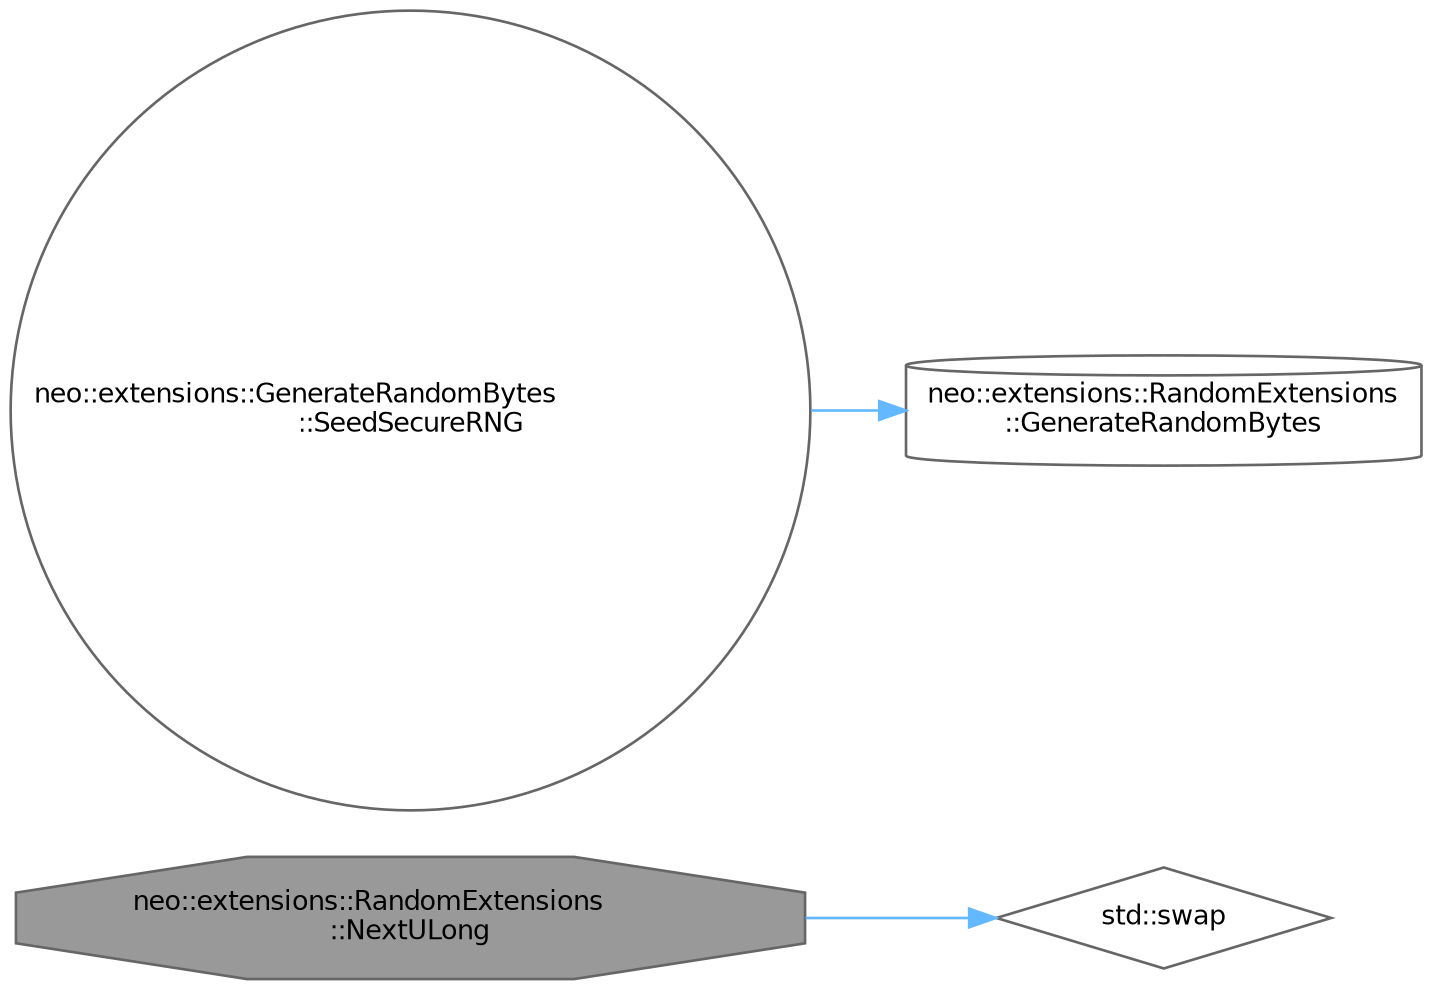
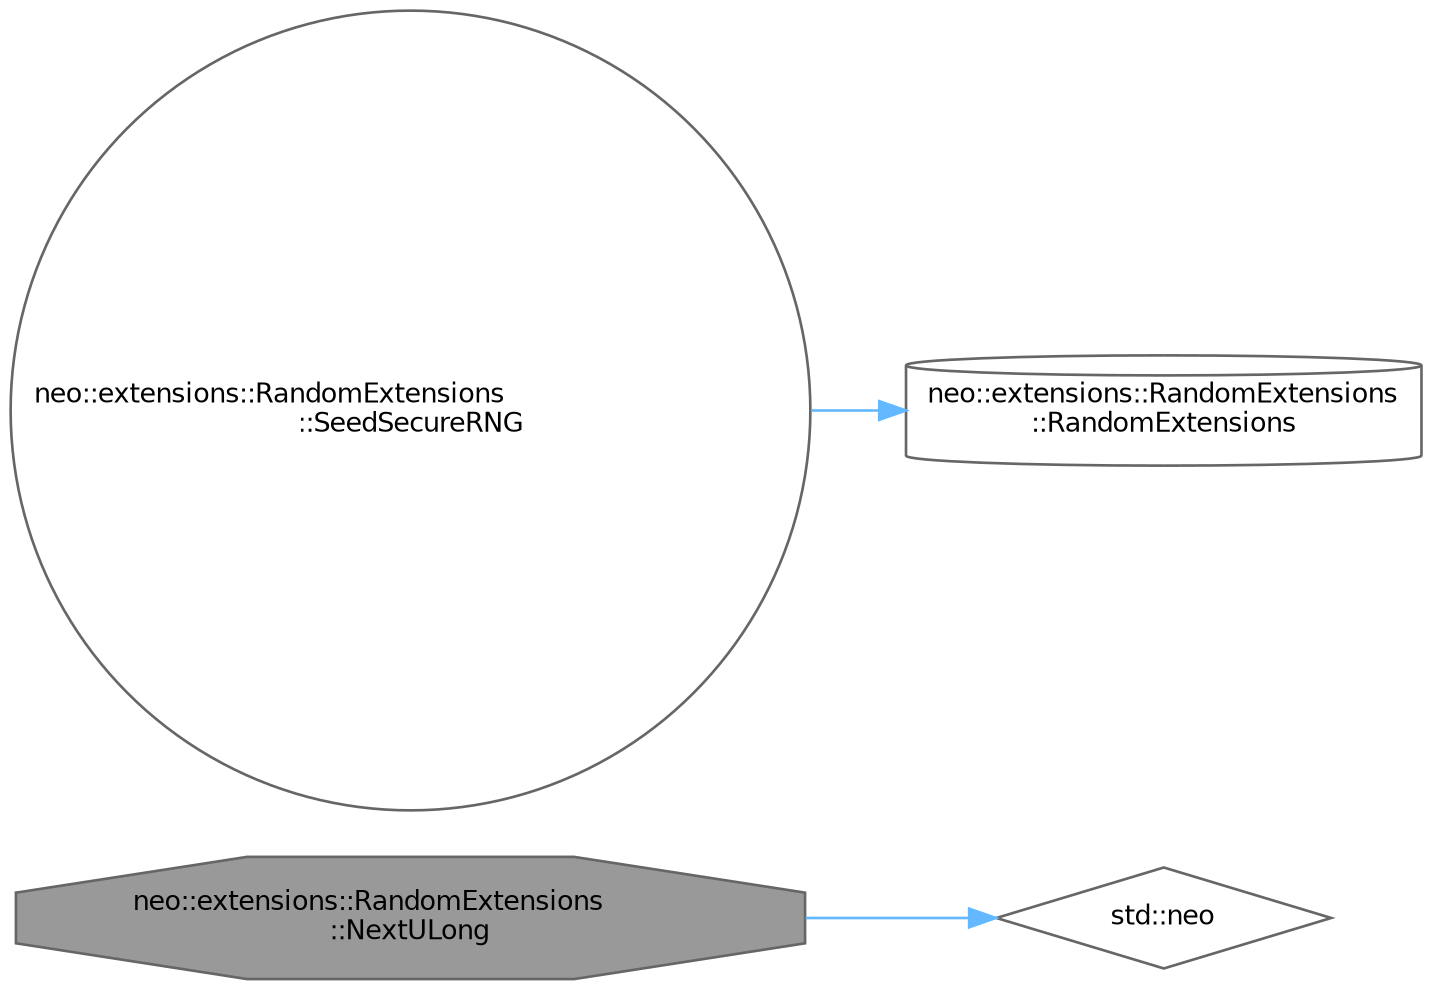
node "neo::extensions::GenerateRandomBytes ::SeedSecureRNG": label "neo::extensions::GenerateRandomBytes ::SeedSecureRNG" -> "neo::extensions::RandomExtensions ::SeedSecureRNG"
node "neo::extensions::RandomExtensions ::GenerateRandomBytes": label "neo::extensions::RandomExtensions ::GenerateRandomBytes" -> "neo::extensions::RandomExtensions ::RandomExtensions"
node "std::swap": label "std::swap" -> "std::neo"
